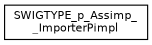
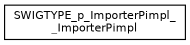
node "SWIGTYPE_p_Assimp_ _ImporterPimpl": label "SWIGTYPE_p_Assimp_ _ImporterPimpl" -> "SWIGTYPE_p_ImporterPimpl_ _ImporterPimpl"
